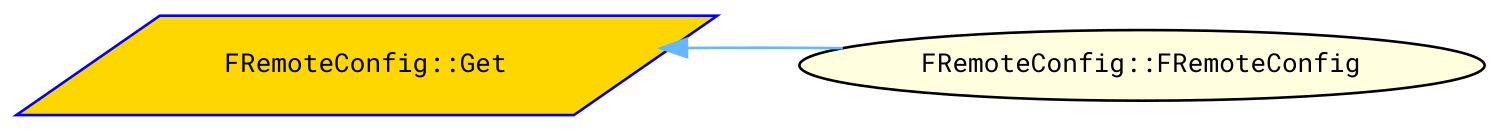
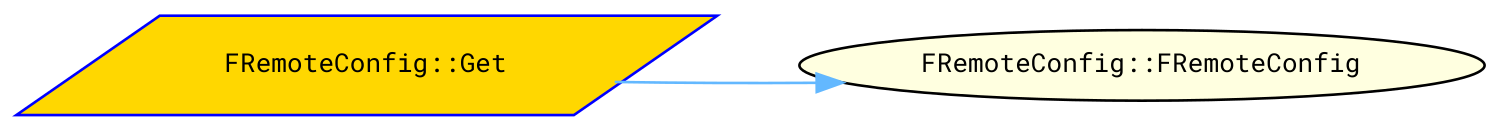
edge "FRemoteConfig::FRemoteConfig" -> "FRemoteConfig::Get": reversed
